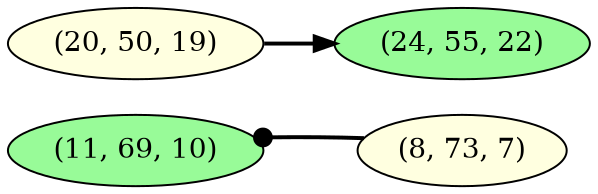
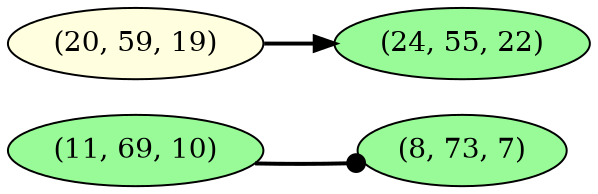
node "(20, 50, 19)": label "(20, 50, 19)" -> "(20, 59, 19)"
edge "(8, 73, 7)" -> "(11, 69, 10)": reversed
node "(8, 73, 7)": fillcolor lightyellow -> palegreen
